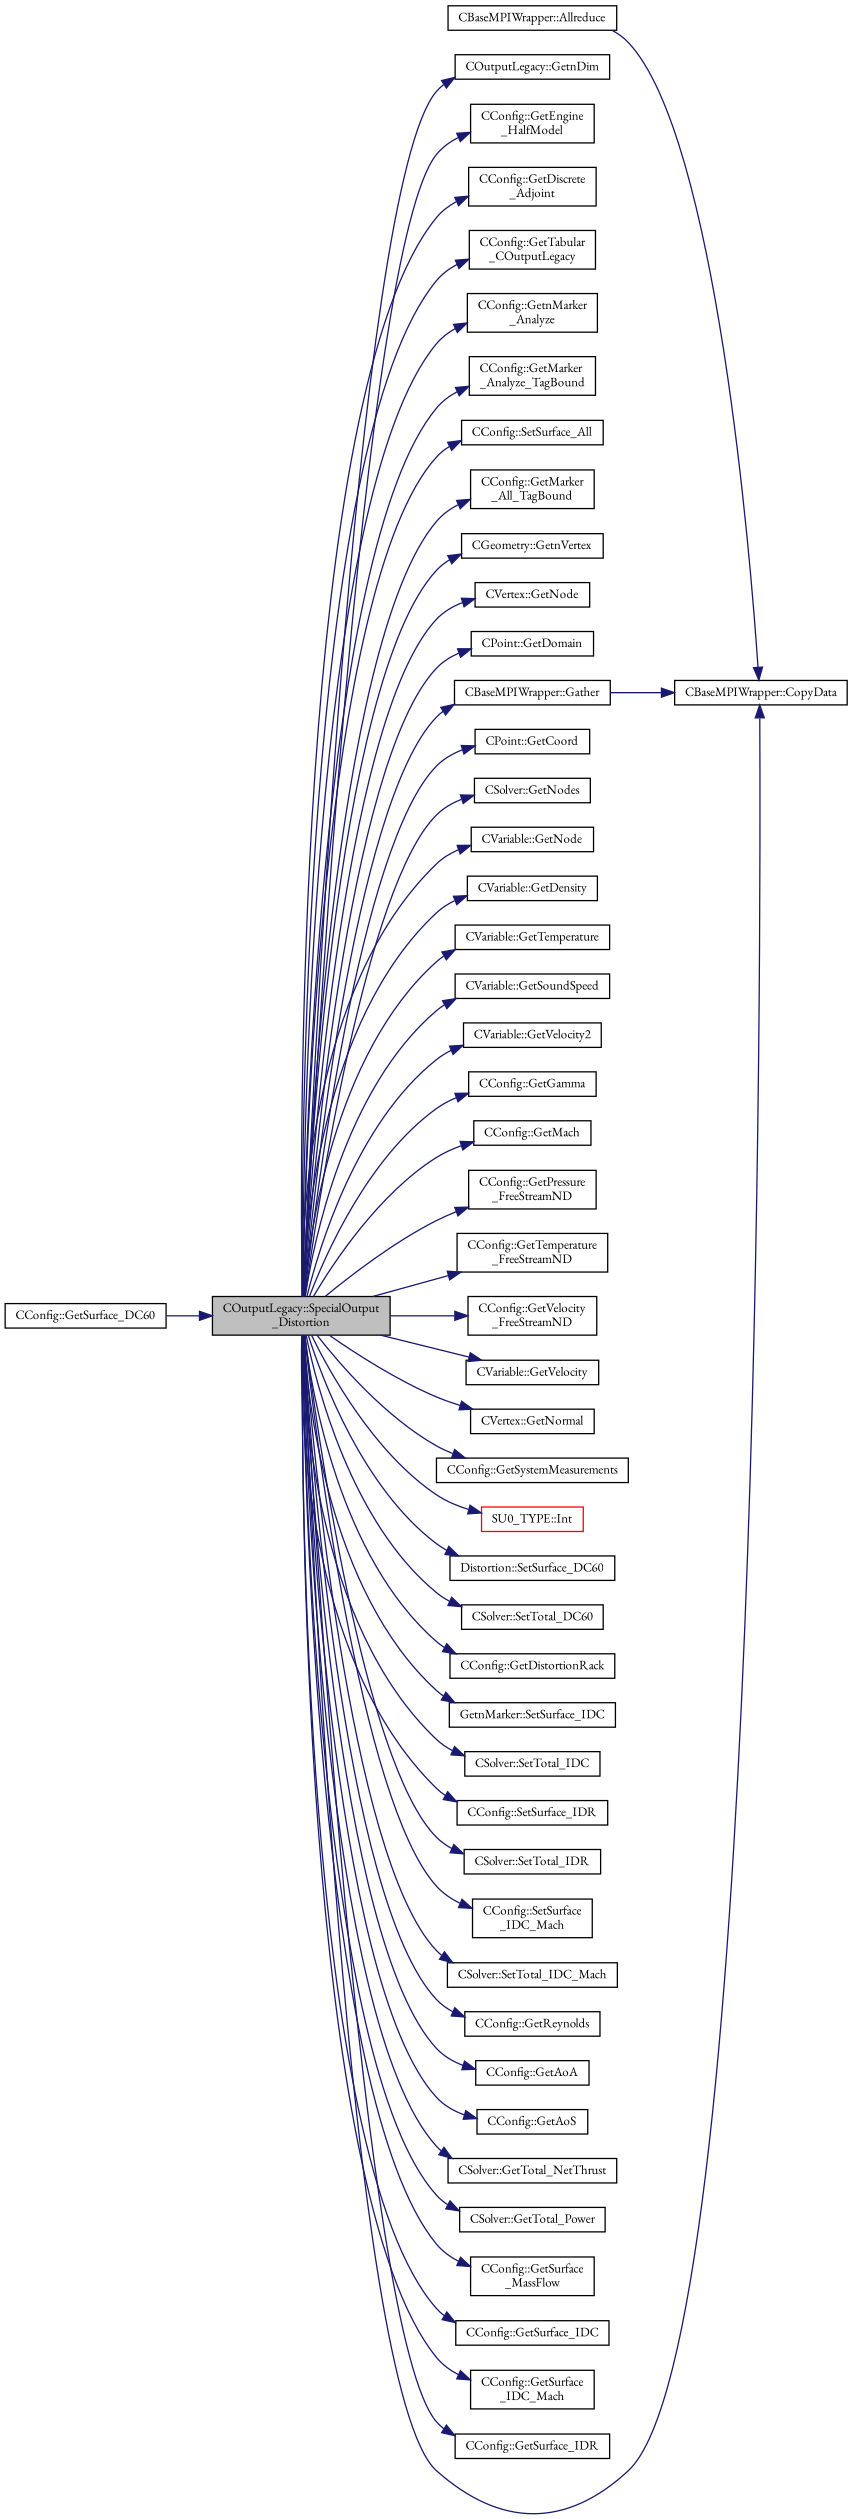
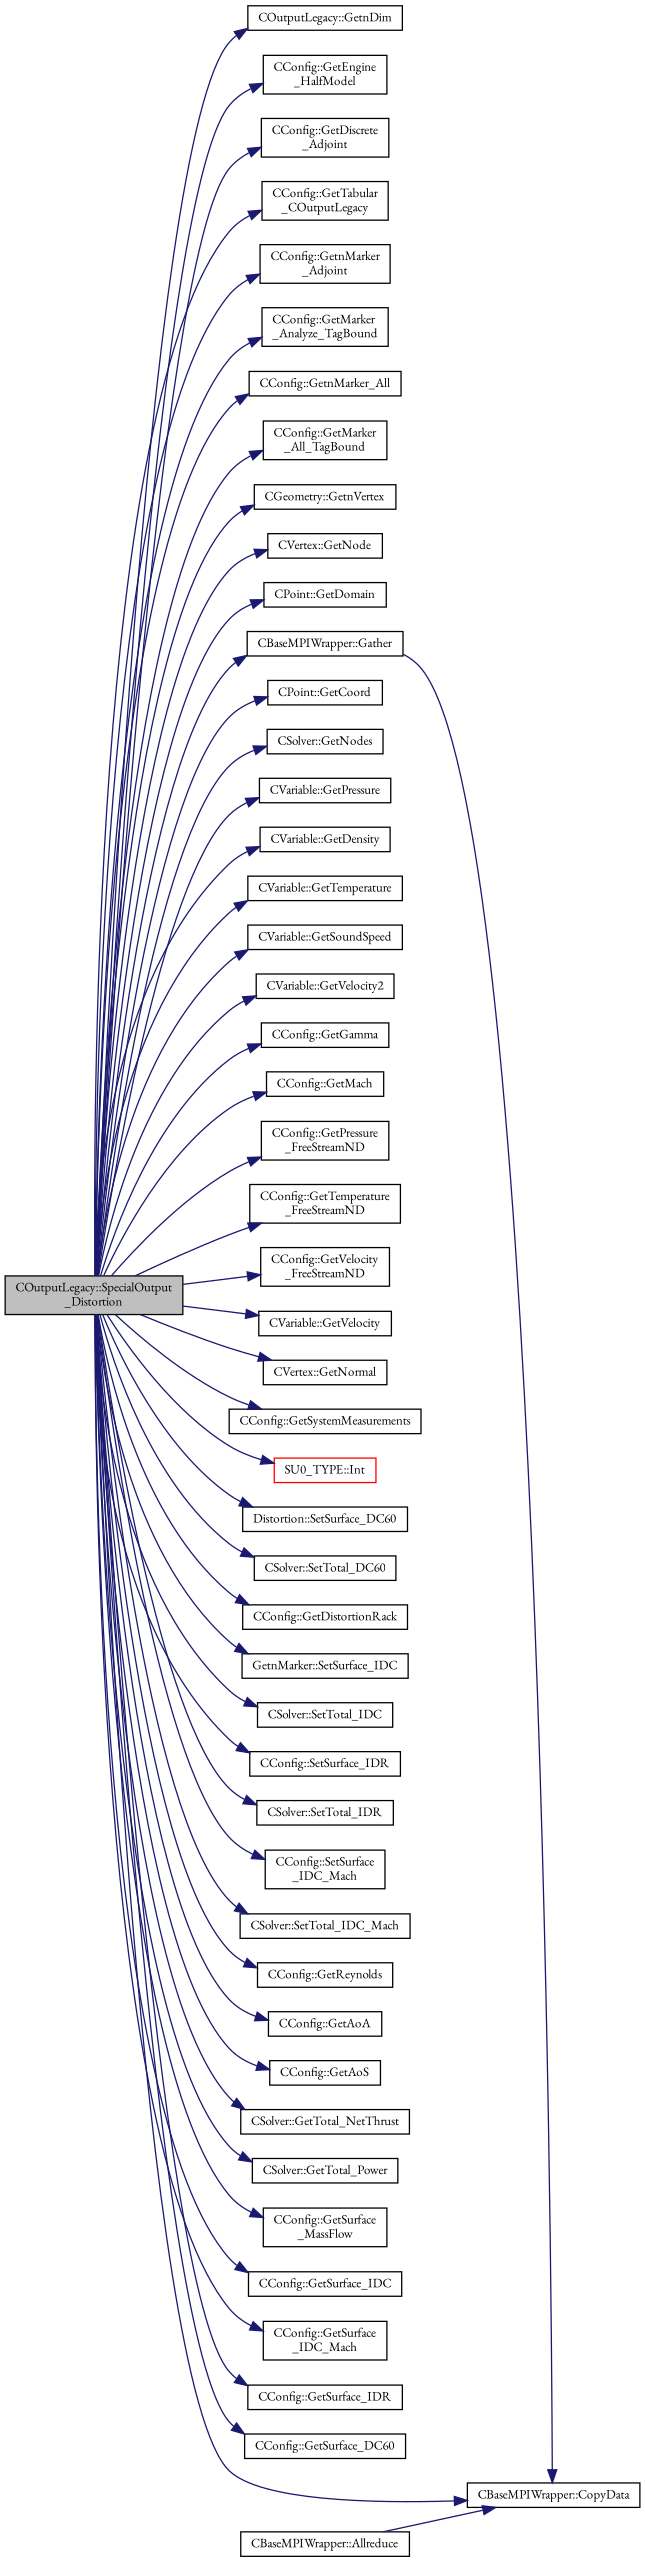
node "CConfig::GetnMarker _Analyze": label "CConfig::GetnMarker _Analyze" -> "CConfig::GetnMarker _Adjoint"
node "CConfig::SetSurface_All": label "CConfig::SetSurface_All" -> "CConfig::GetnMarker_All"
node "CVariable::GetNode": label "CVariable::GetNode" -> "CVariable::GetPressure"
edge "CConfig::GetSurface_DC60" -> "COutputLegacy::SpecialOutput _Distortion": reversed
